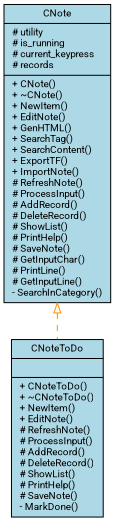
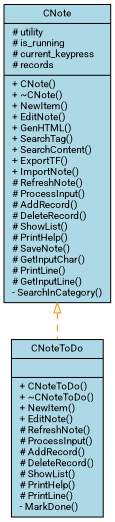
node "CNoteToDo": text "# SaveNote()" -> "# PrintLine()"
